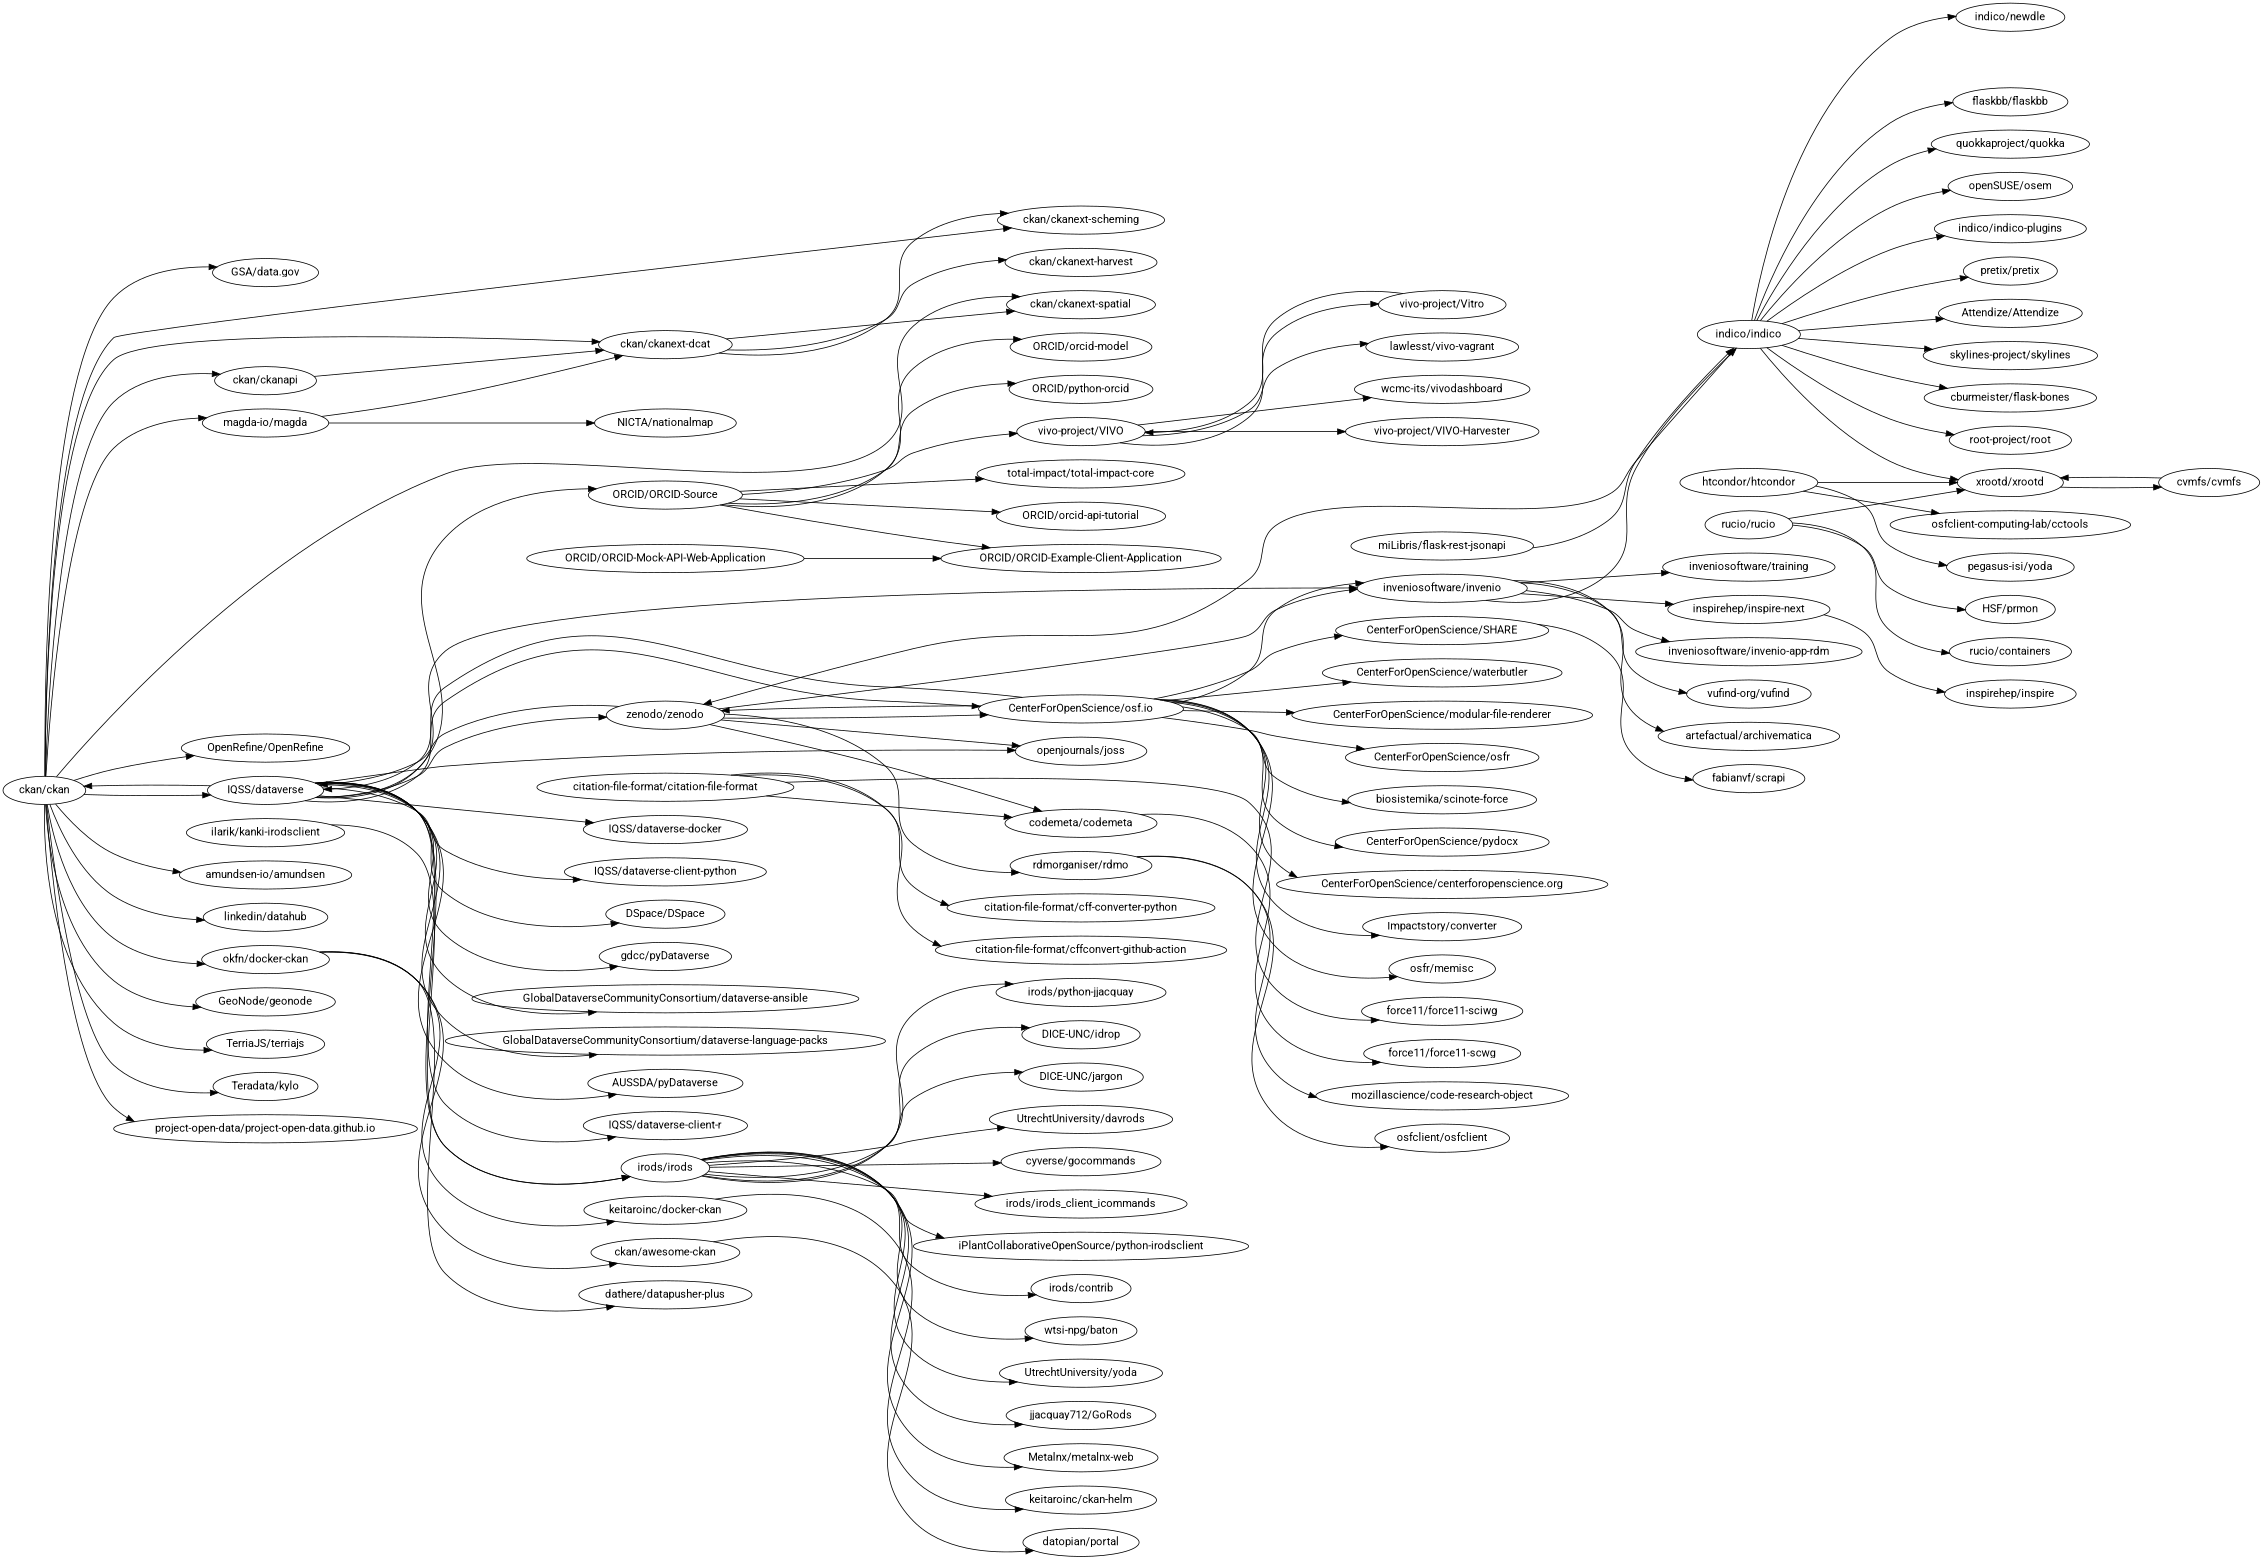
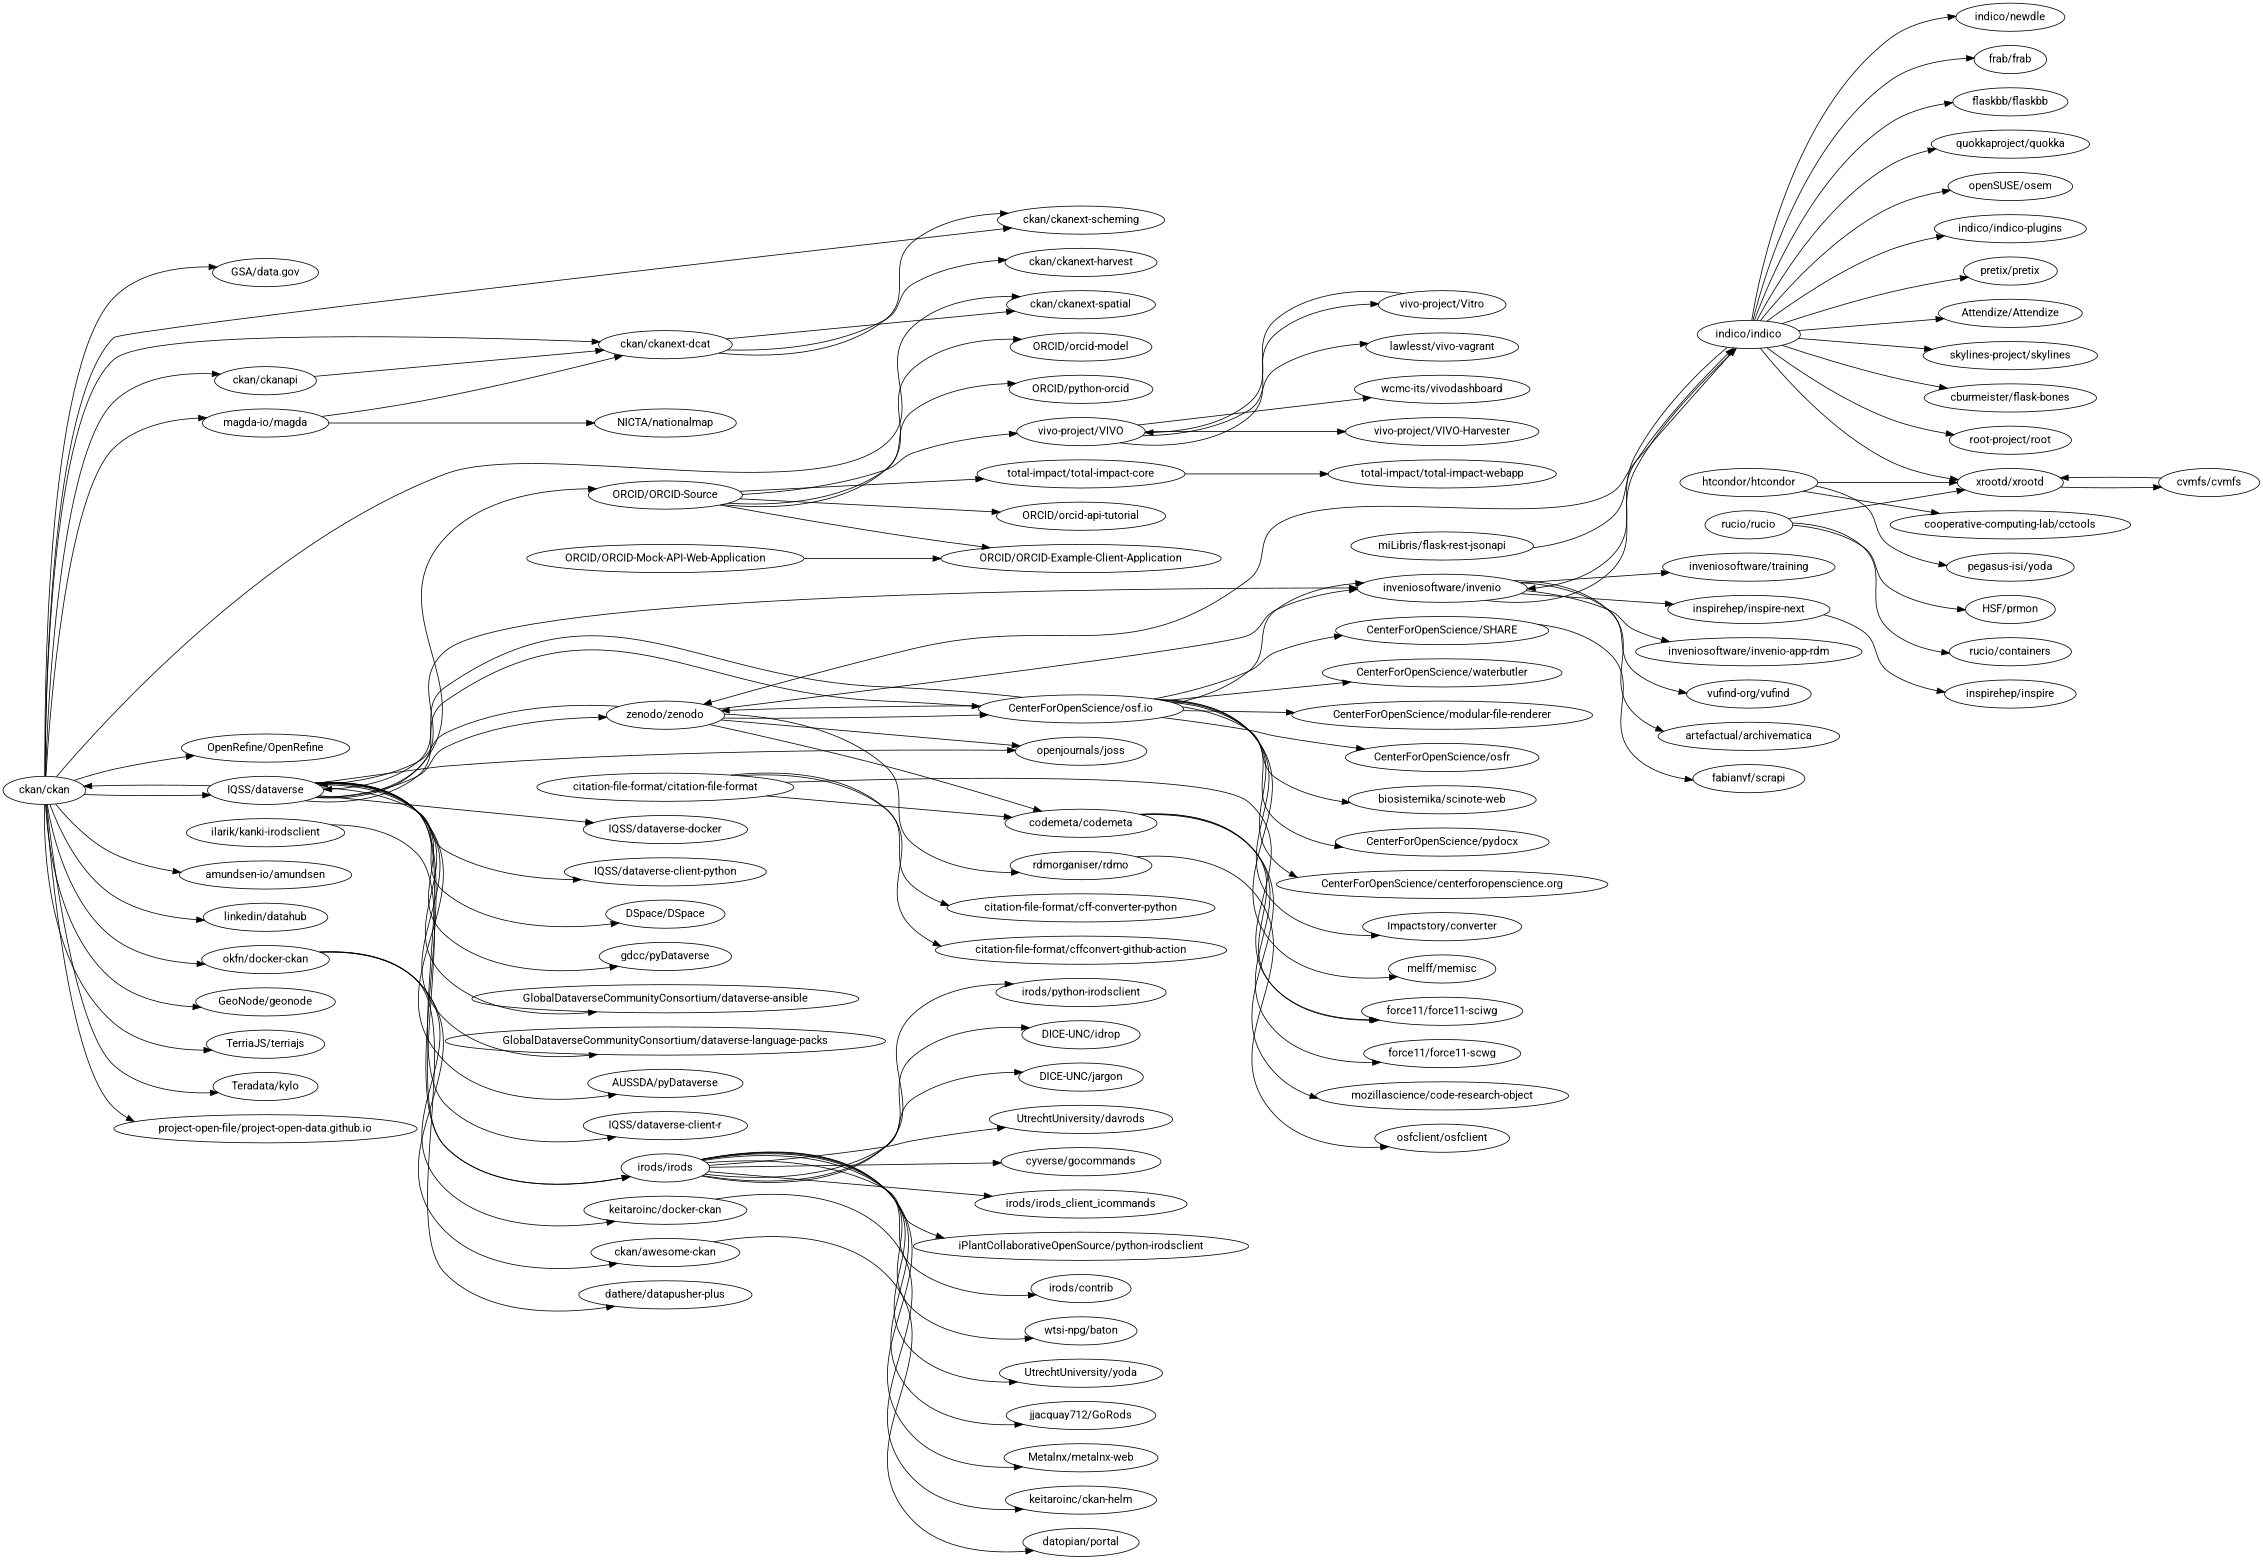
node "frab/frab": added
edge "indico/indico" -> "inveniosoftware/invenio": added
node "total-impact/total-impact-webapp": added
node "osfclient-computing-lab/cctools": label "osfclient-computing-lab/cctools" -> "cooperative-computing-lab/cctools"
node "biosistemika/scinote-force": label "biosistemika/scinote-force" -> "biosistemika/scinote-web"
edge "codemeta/codemeta" -> "force11/force11-sciwg": added
node "osfr/memisc": label "osfr/memisc" -> "melff/memisc"
edge "rdmorganiser/rdmo" -> "mozillascience/code-research-object": now "codemeta/codemeta" -> "mozillascience/code-research-object"
node "irods/python-jjacquay": label "irods/python-jjacquay" -> "irods/python-irodsclient"
node "project-open-data/project-open-data.github.io": label "project-open-data/project-open-data.github.io" -> "project-open-file/project-open-data.github.io"
